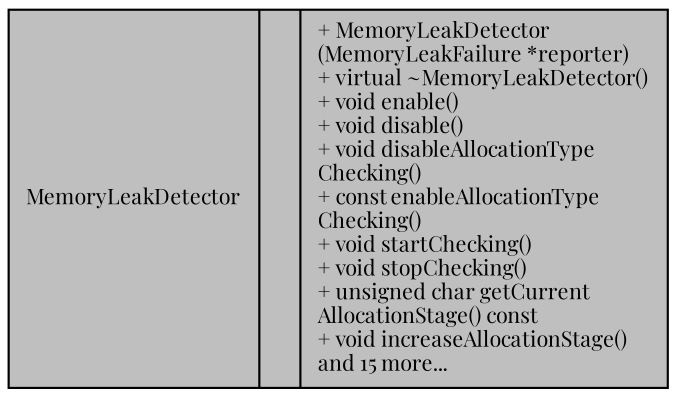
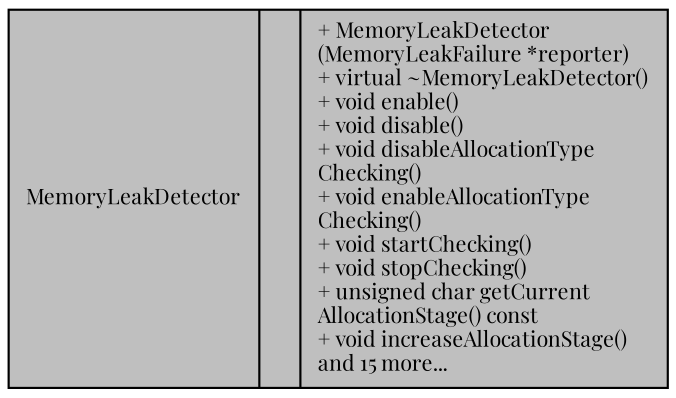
node "MemoryLeakDetector": text "+ const enableAllocationType" -> "+ void enableAllocationType"
